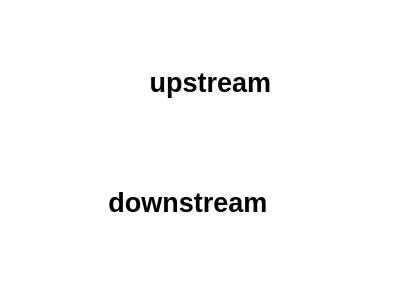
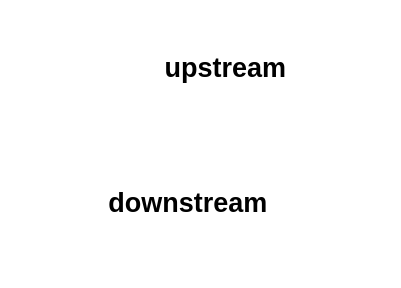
node "upstream": moved (211, 83) -> (226, 68)
